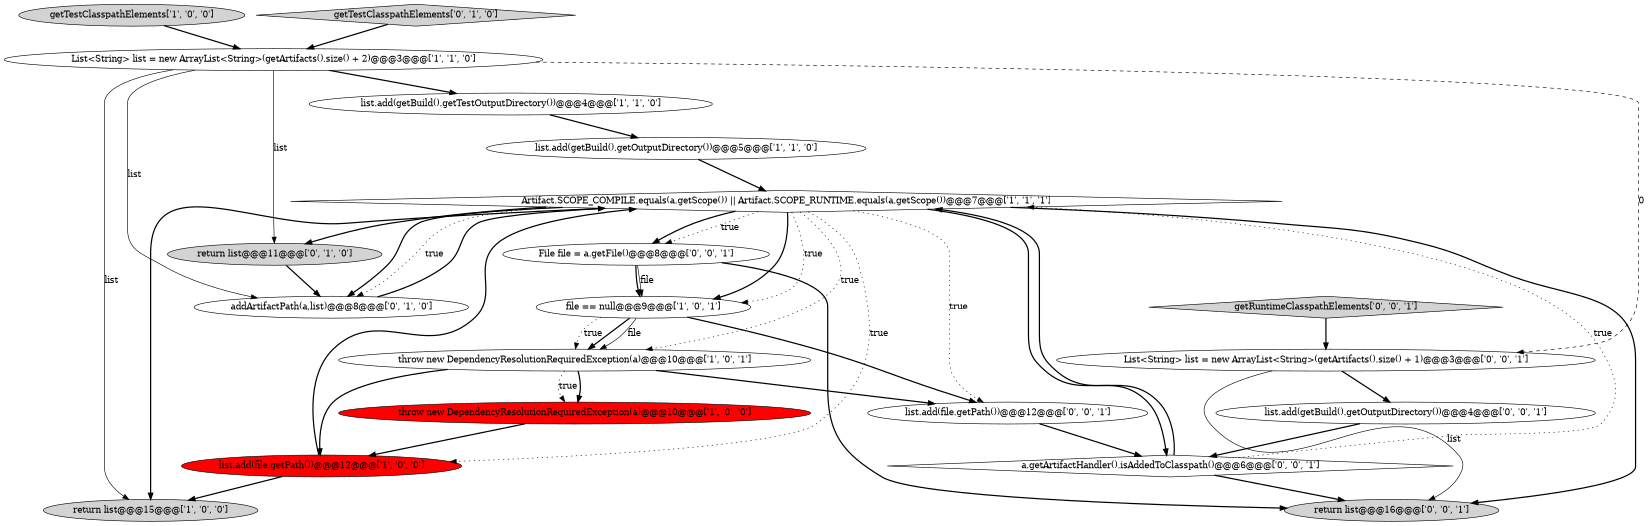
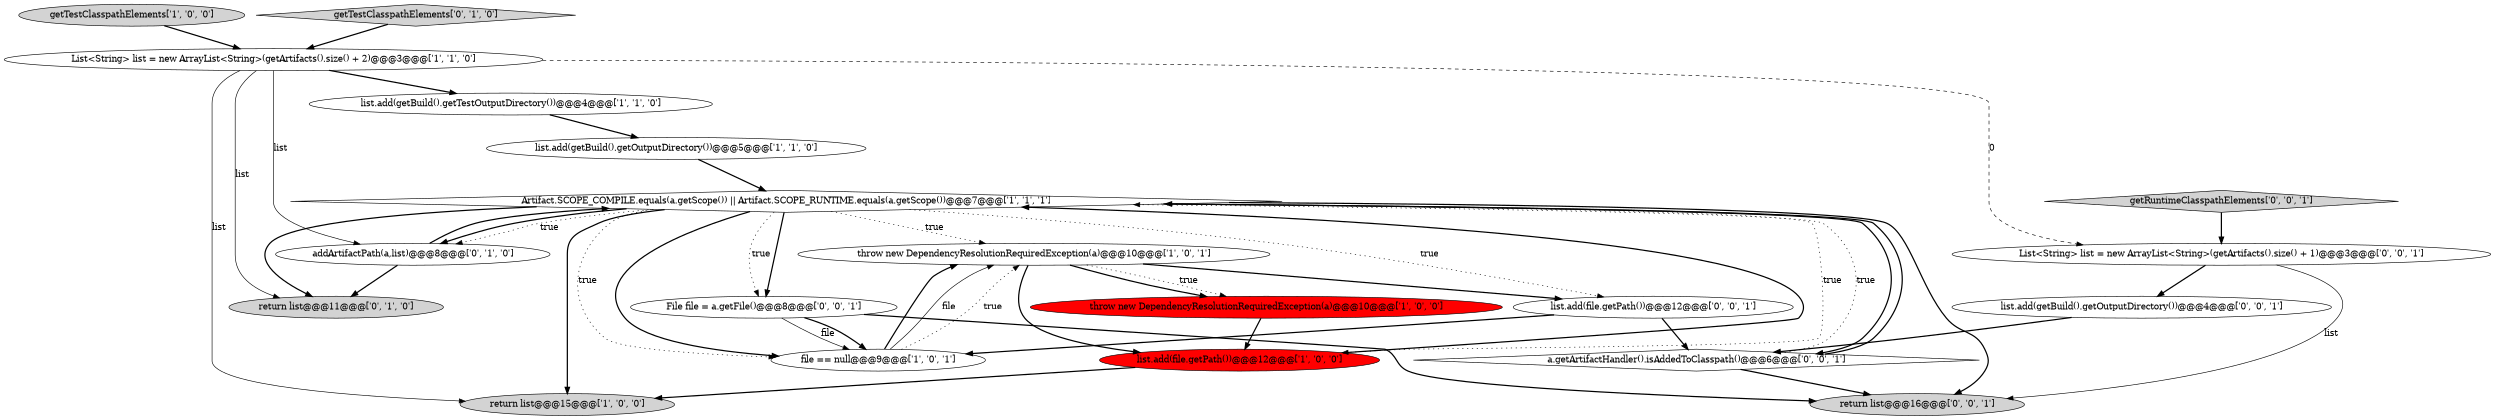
edge "return list@@@11@@@['0', '1', '0']" -> "addArtifactPath(a,list)@@@8@@@['0', '1', '0']": reversed
edge "file == null@@@9@@@['1', '0', '1']" -> "list.add(file.getPath())@@@12@@@['0', '0', '1']": reversed
